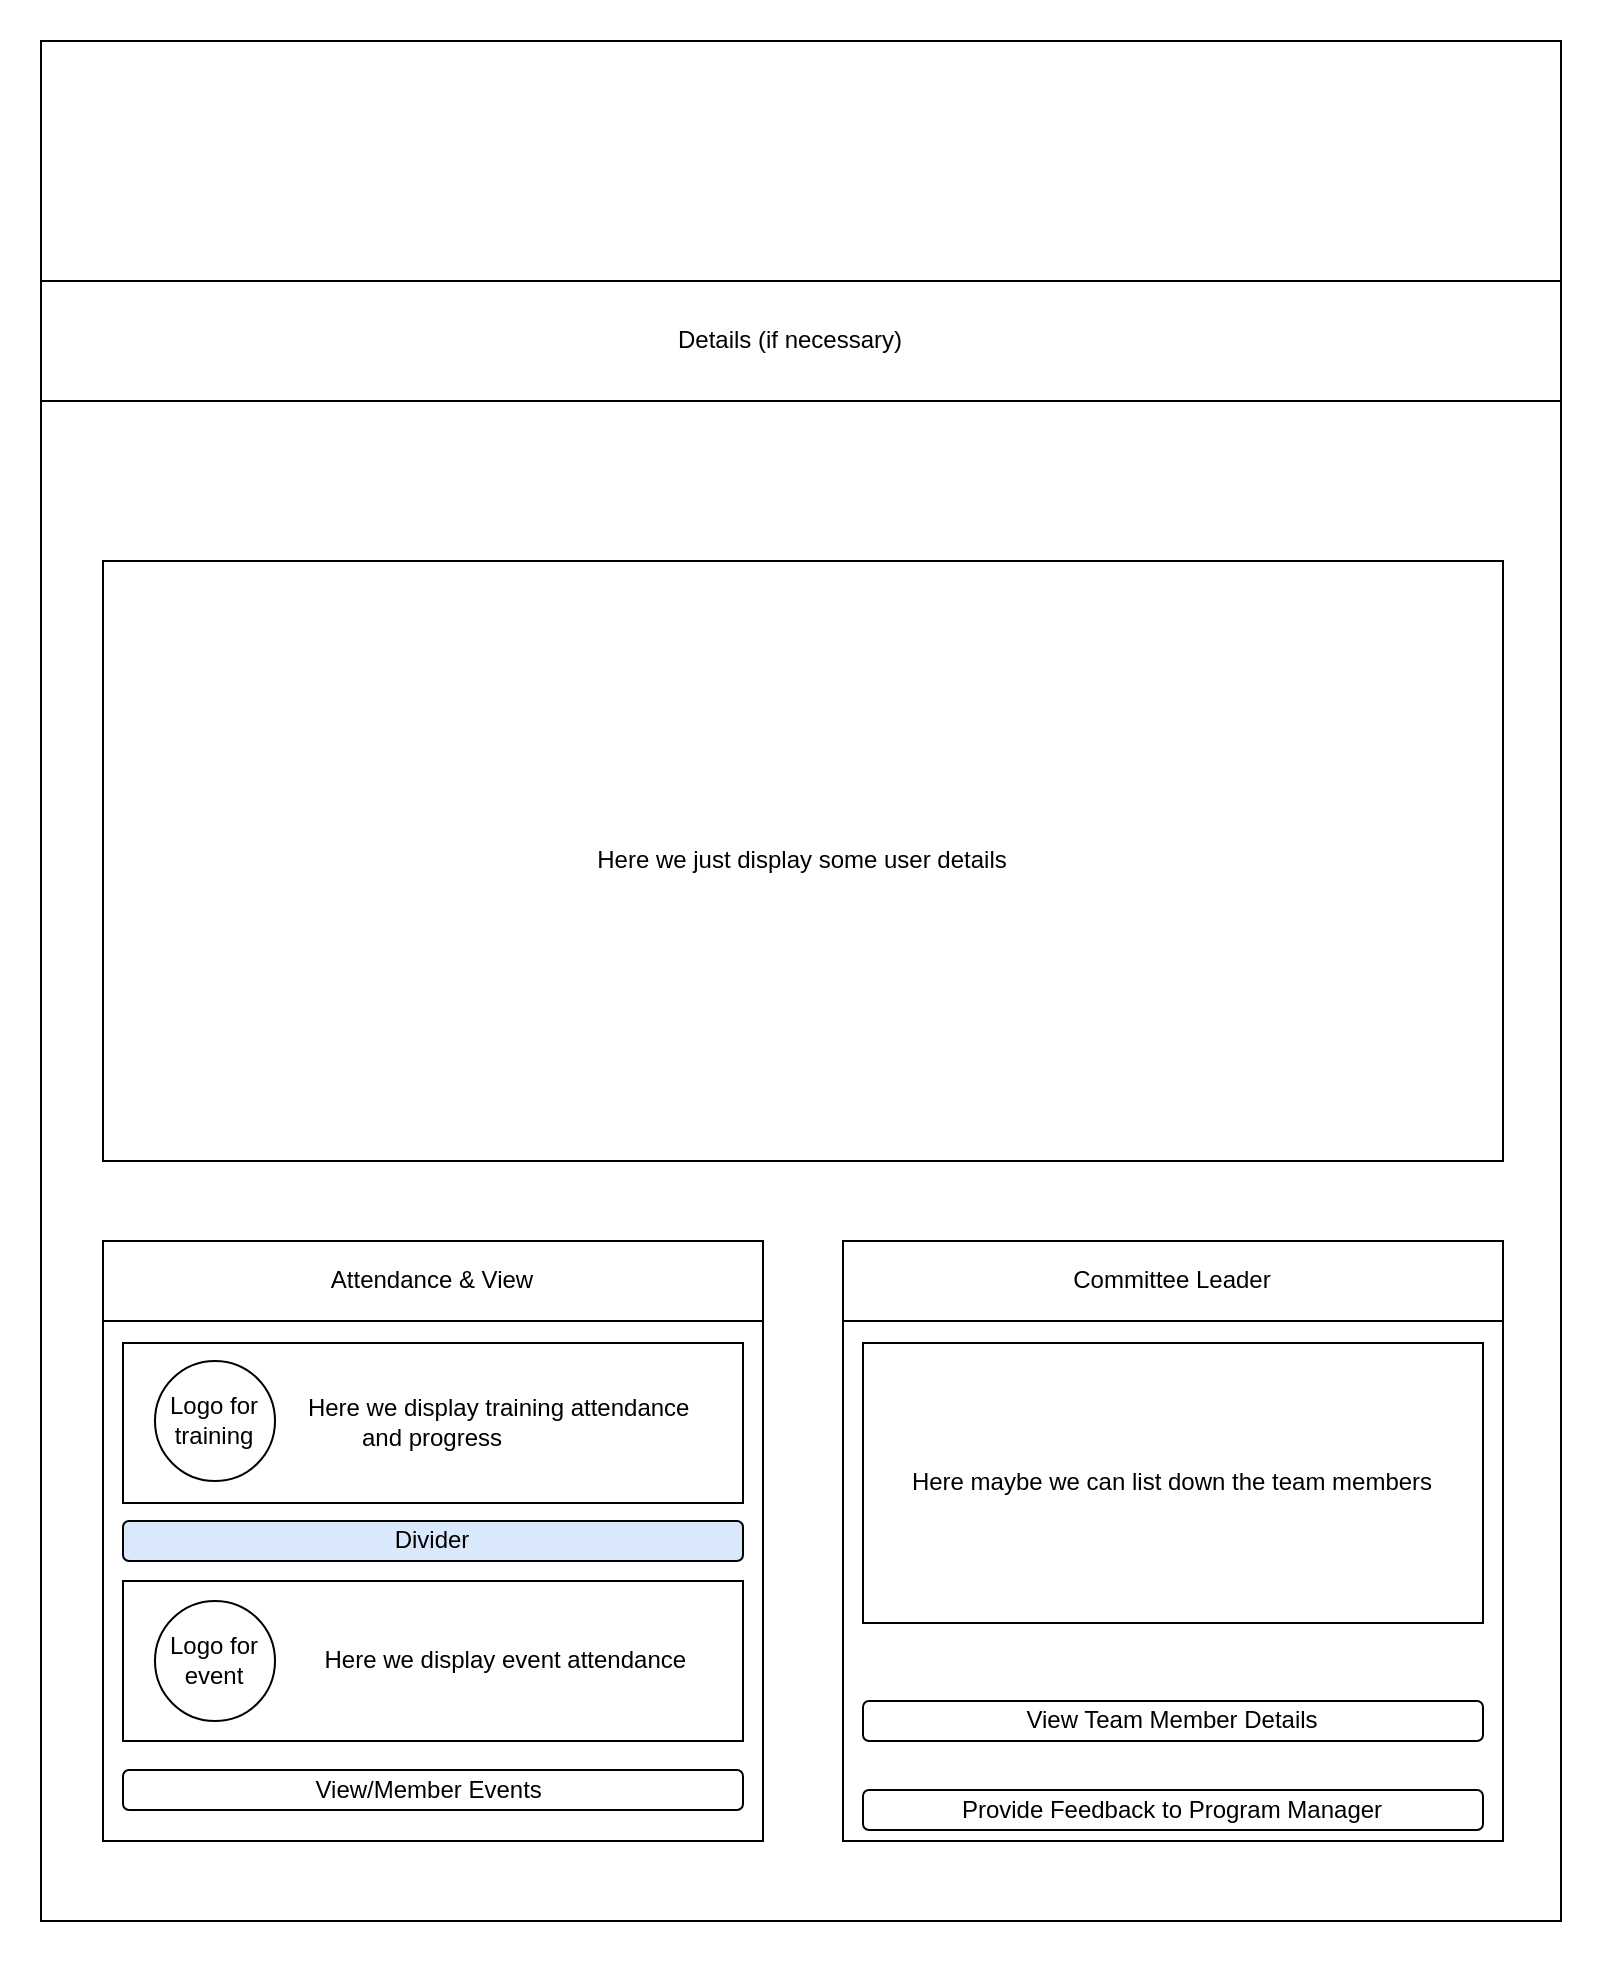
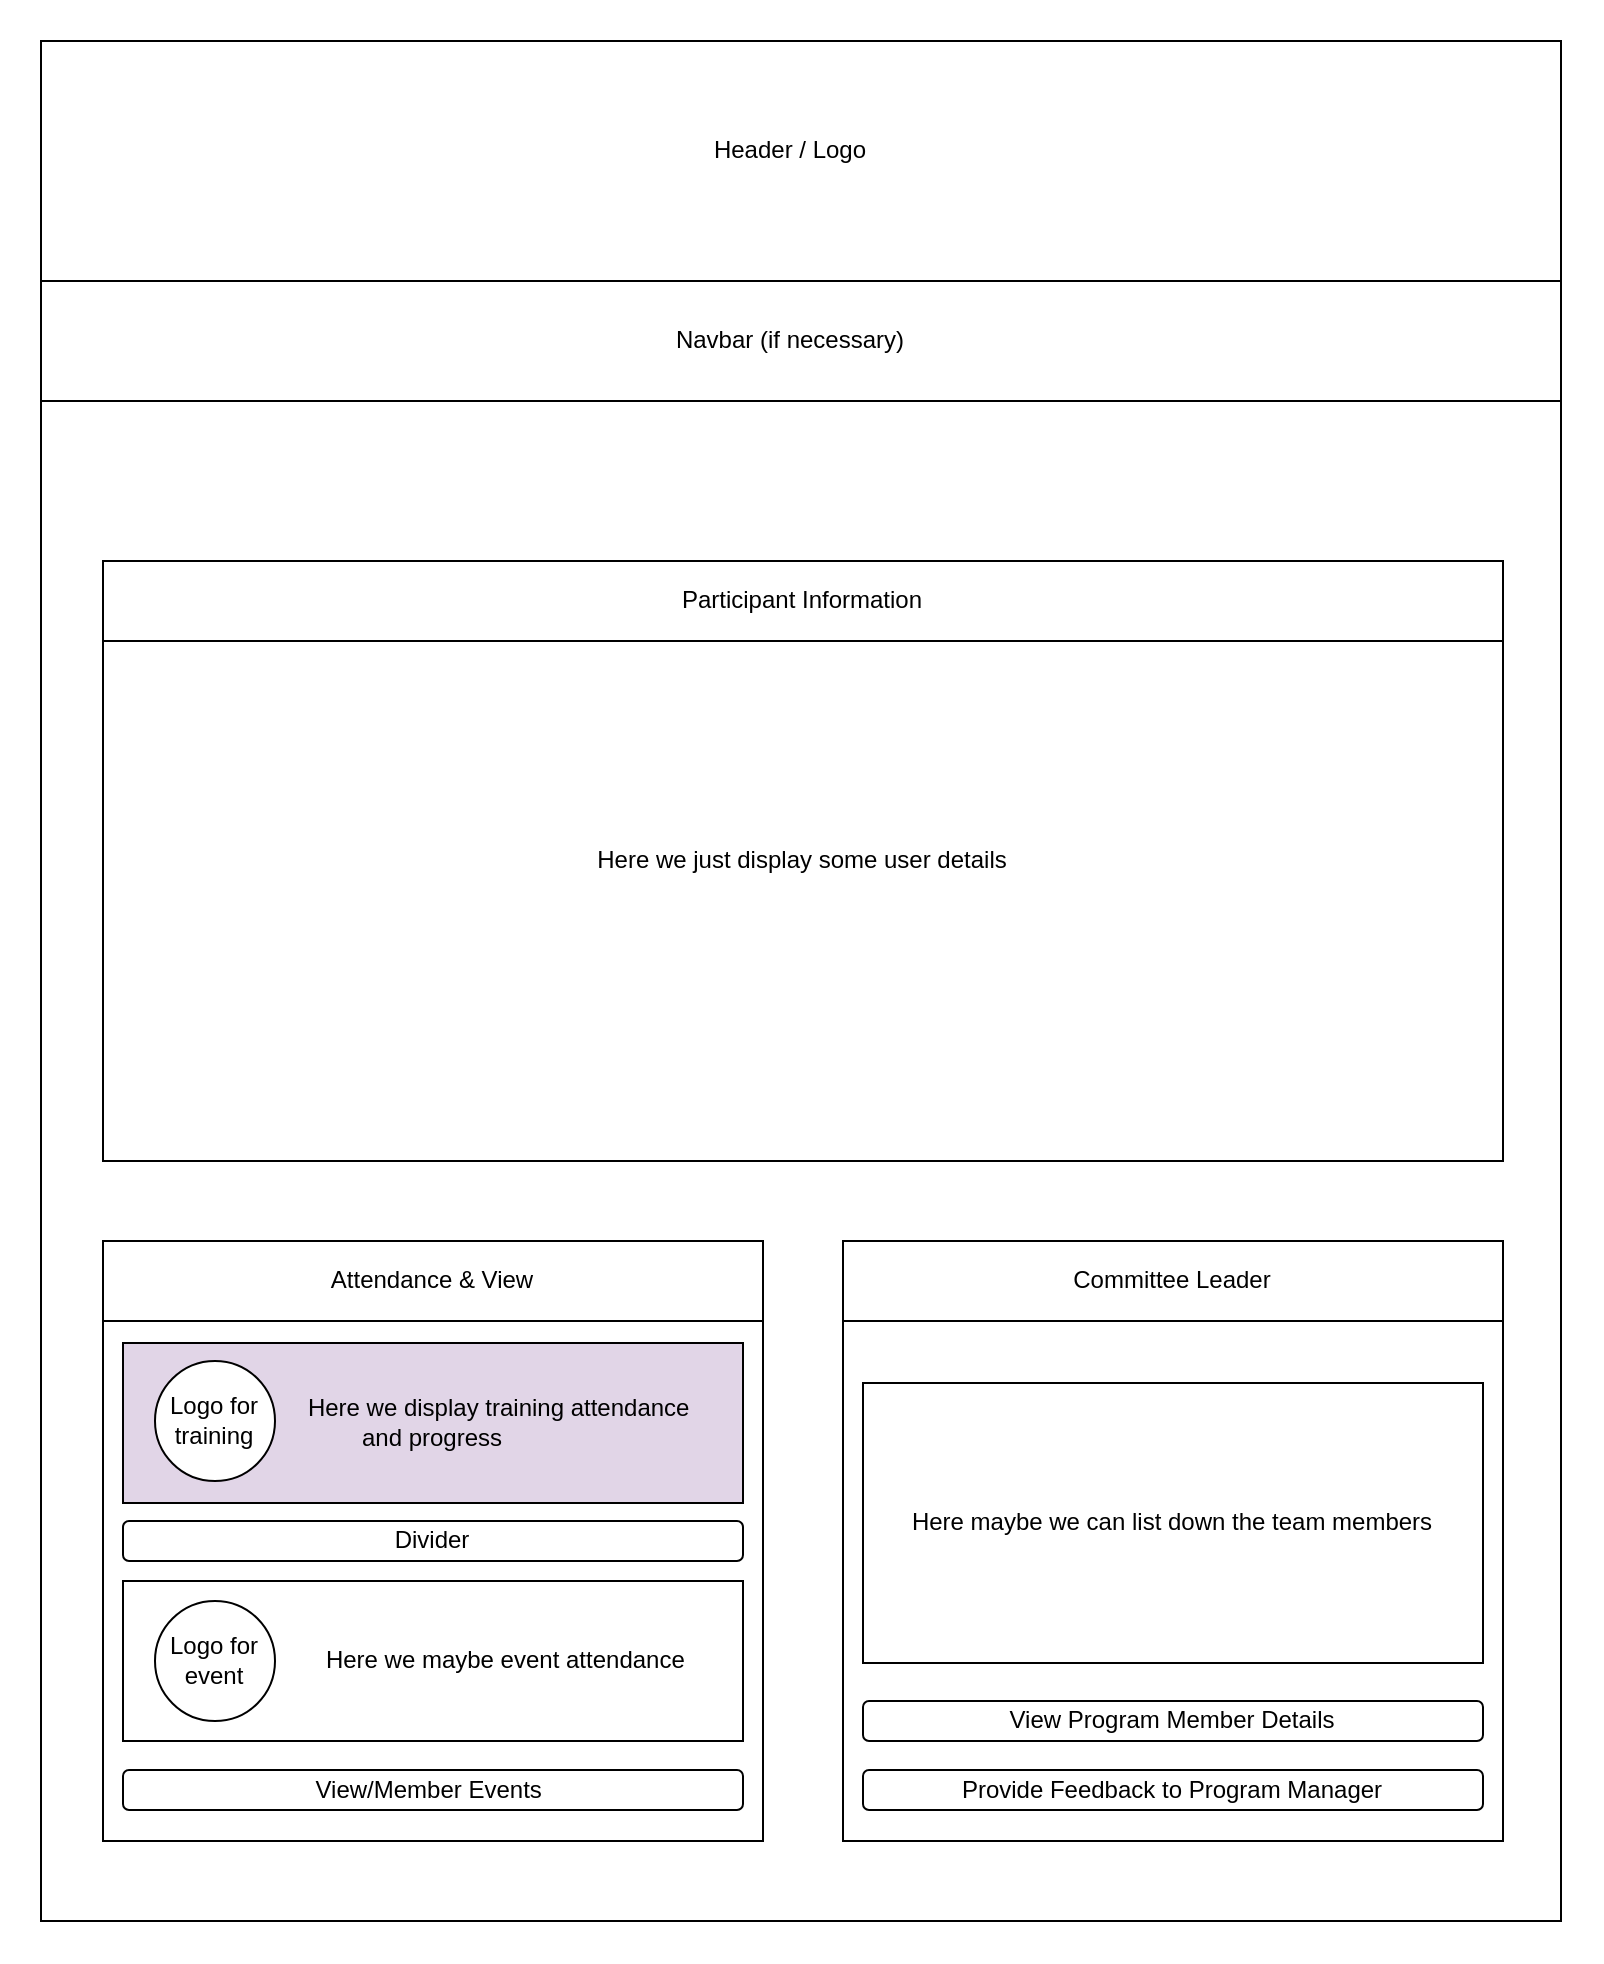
node "Header / Logo": added
node "Details (if necessary)": label "Details (if necessary)" -> "Navbar (if necessary)"
node "Participant Information": added
node "Here we display training attendance and progress": fillcolor #ffffff -> #e1d5e7
node "Here maybe we can list down the team members": moved (1173, 1483) -> (1173, 1523)
node "Divider": fillcolor #dae8fc -> #ffffff
node "Here we display event attendance": label "Here we display event attendance" -> "Here we maybe event attendance"
node "View Team Member Details": label "View Team Member Details" -> "View Program Member Details"
node "Provide Feedback to Program Manager": moved (1173, 1810) -> (1173, 1790)
